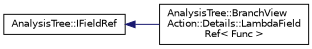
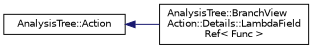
node "AnalysisTree::IFieldRef": label "AnalysisTree::IFieldRef" -> "AnalysisTree::Action"
